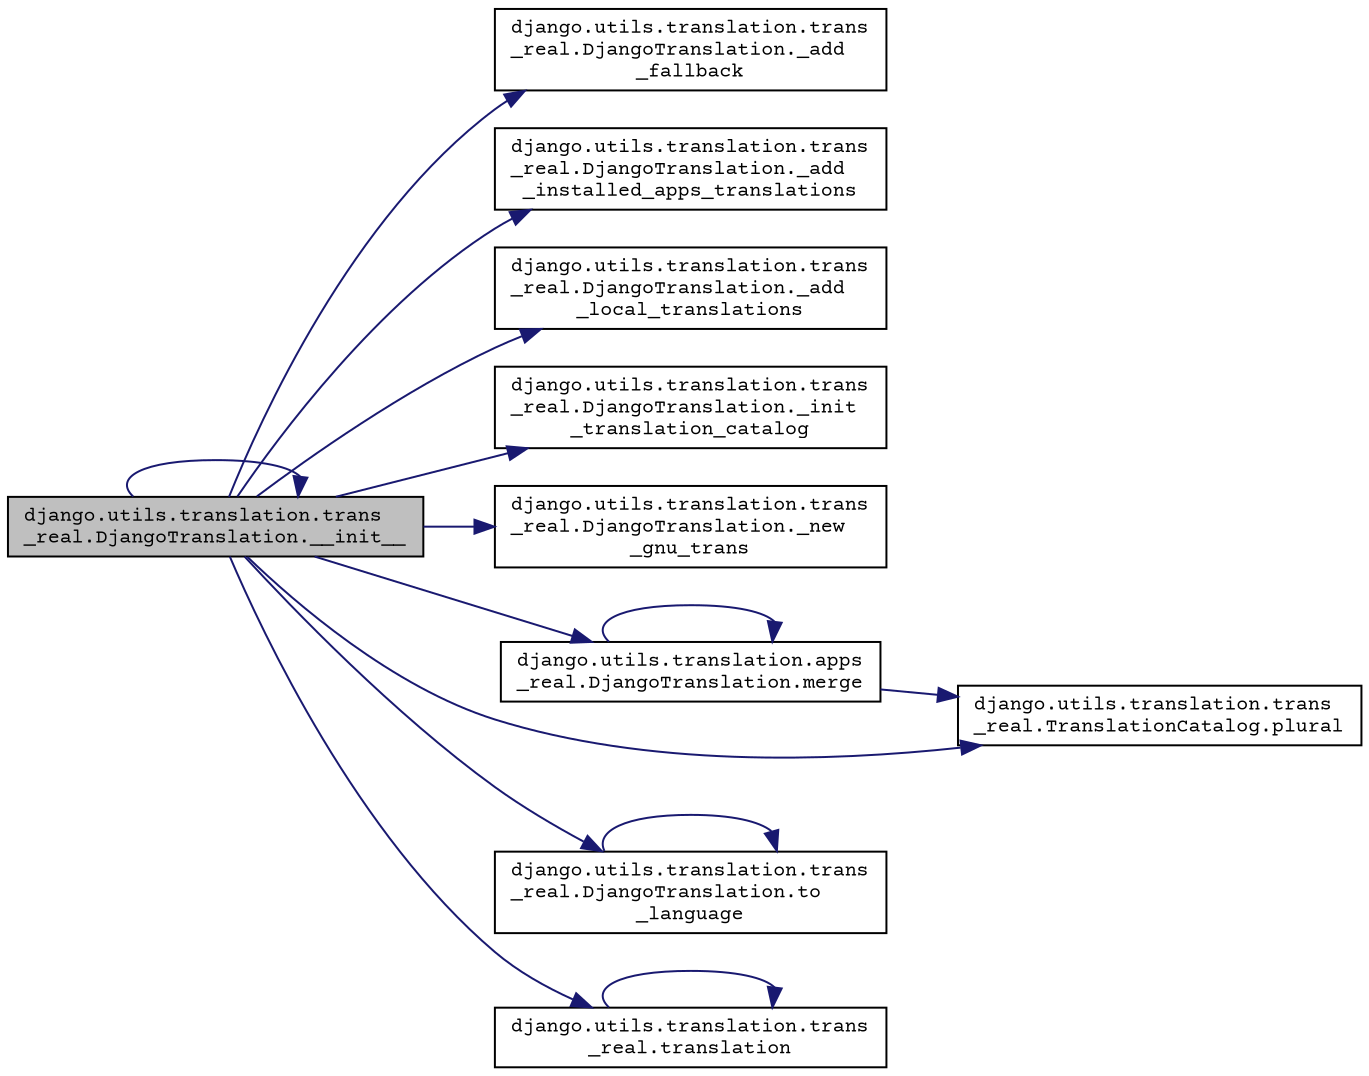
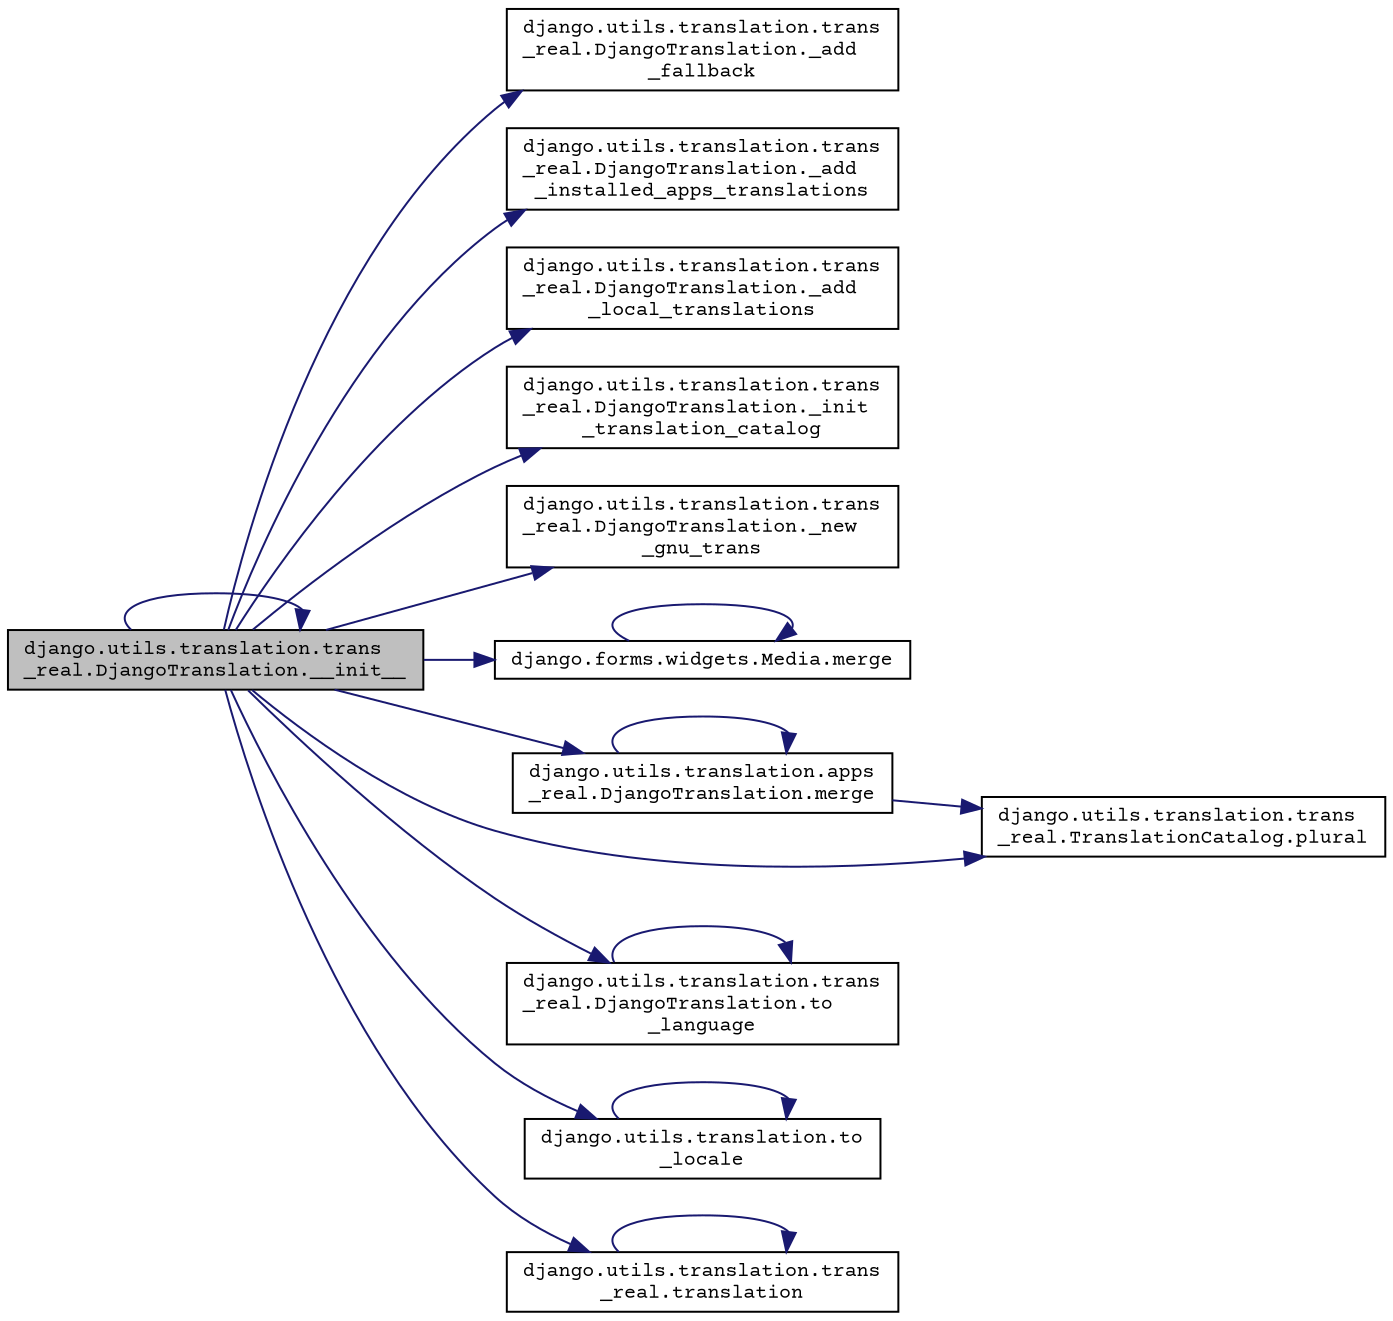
node "django.forms.widgets.Media.merge": added
node "django.utils.translation.to _locale": added
